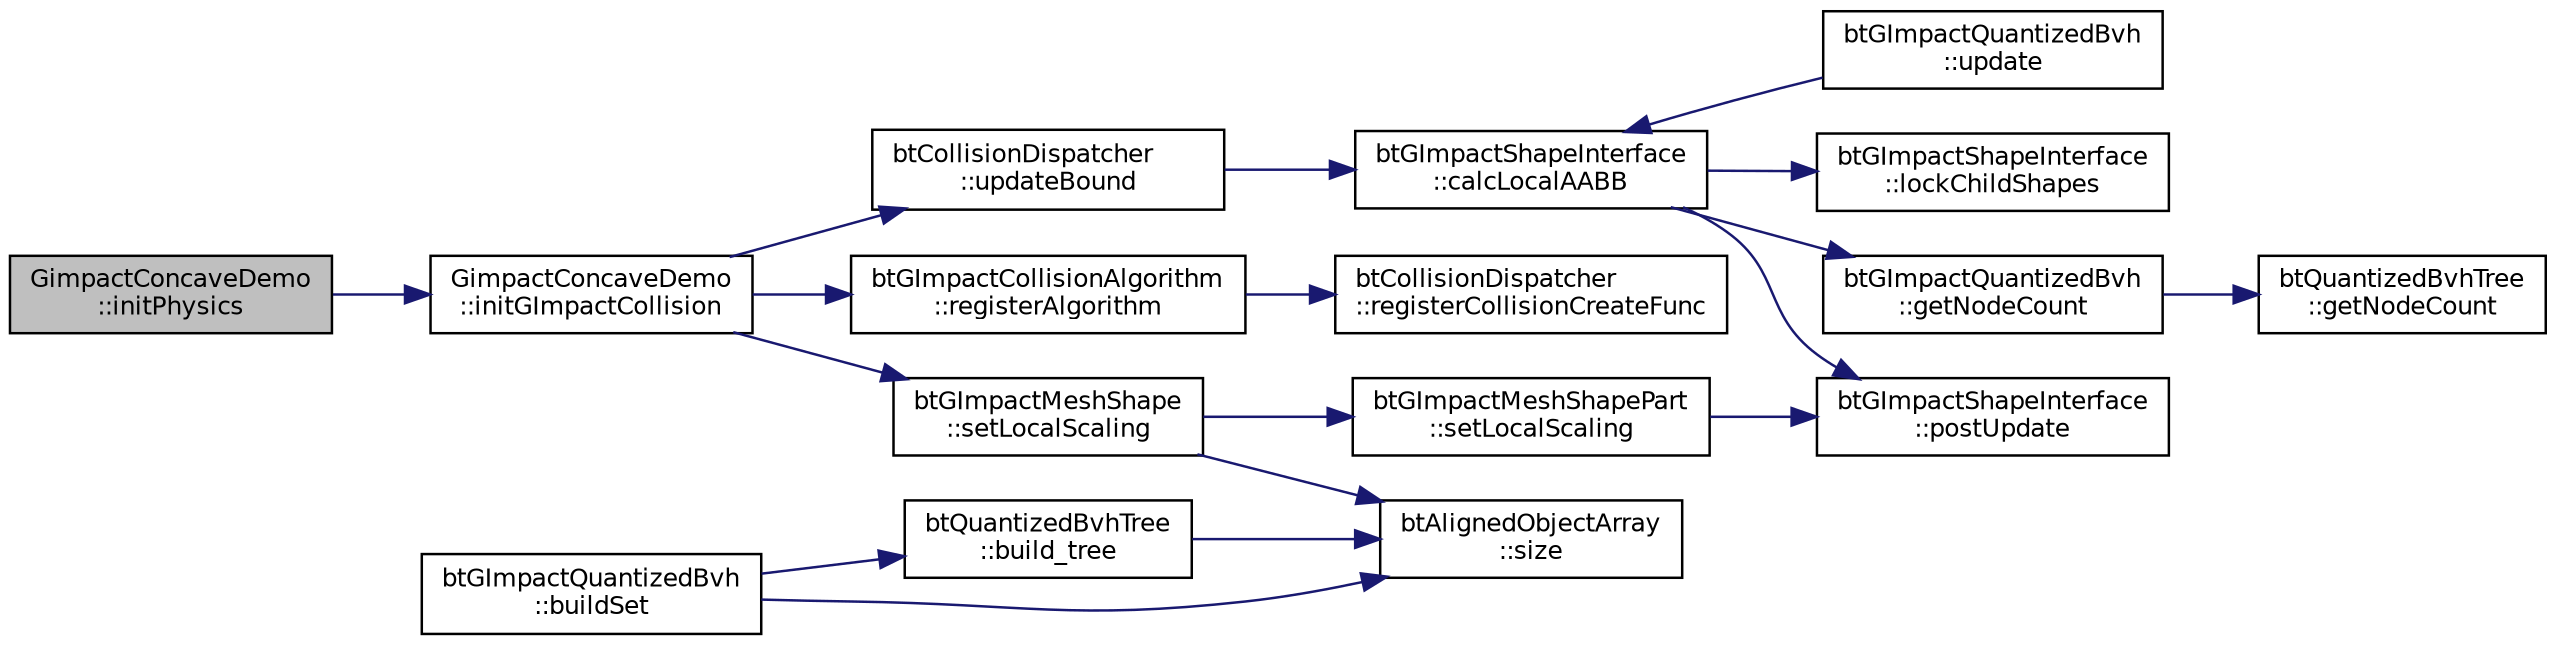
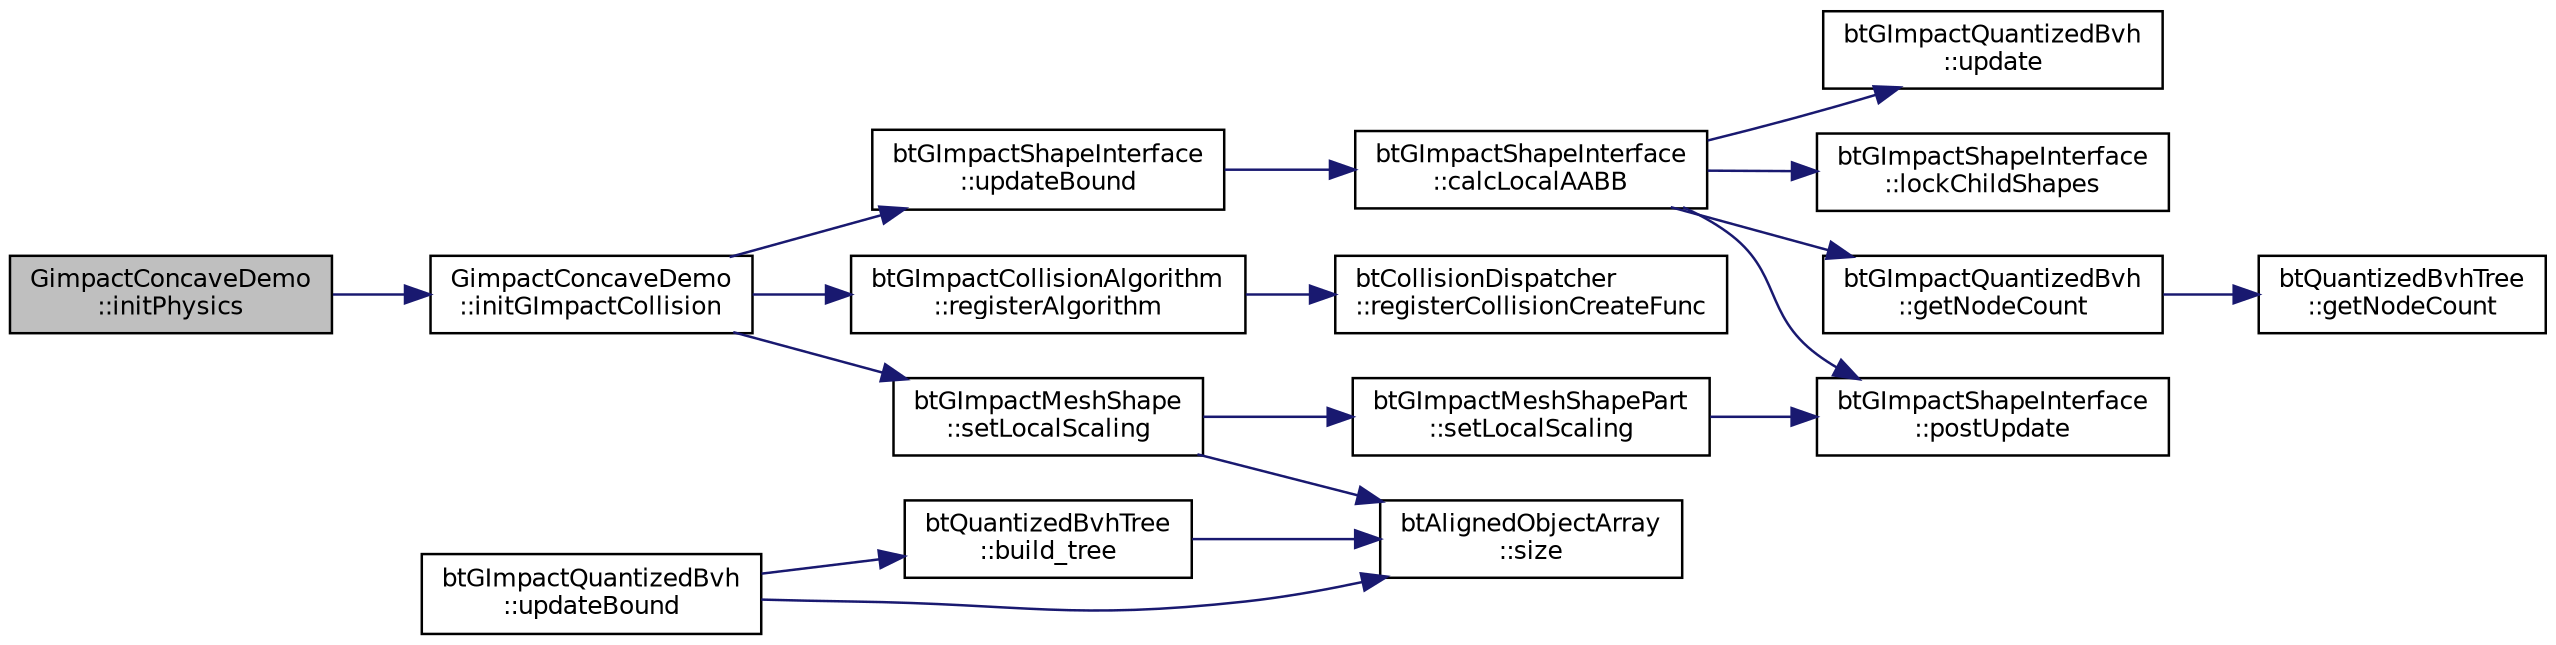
edge "btGImpactQuantizedBvh ::update" -> "btGImpactShapeInterface ::calcLocalAABB": reversed
node "btCollisionDispatcher ::updateBound": label "btCollisionDispatcher ::updateBound" -> "btGImpactShapeInterface ::updateBound"
node "btGImpactQuantizedBvh ::buildSet": label "btGImpactQuantizedBvh ::buildSet" -> "btGImpactQuantizedBvh ::updateBound"
